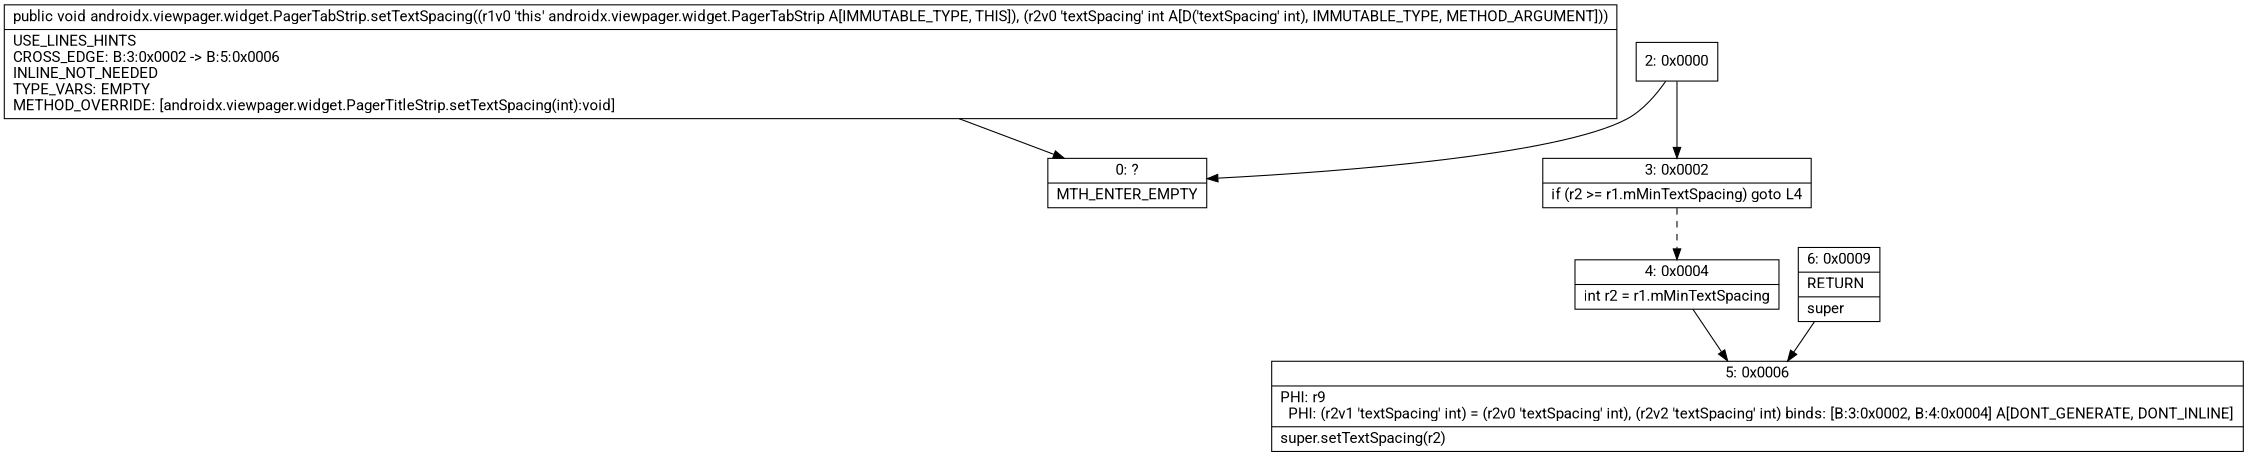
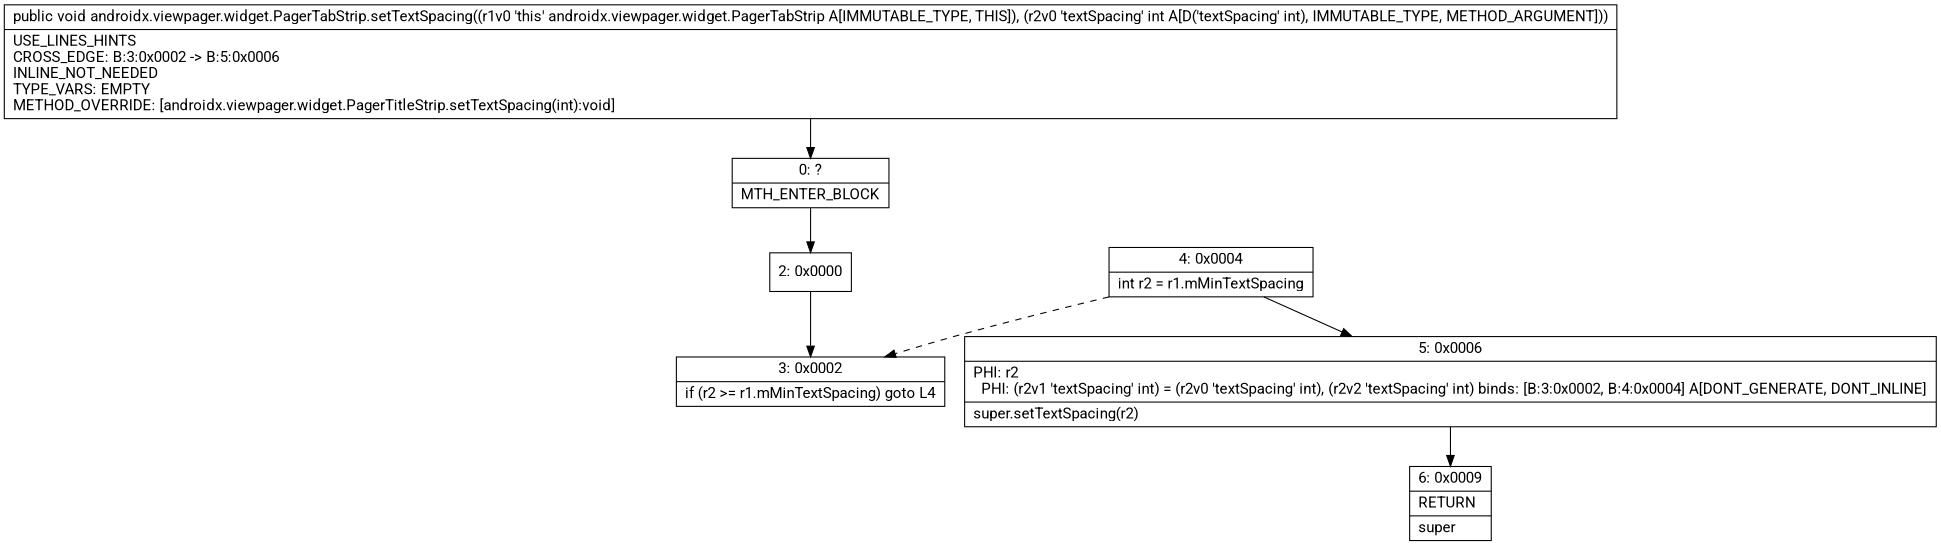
edge "2: 0x0000" -> "0: ?": reversed
node "0: ?": text "MTH_ENTER_EMPTY" -> "MTH_ENTER_BLOCK"
edge "3: 0x0002" -> "4: 0x0004": reversed
edge "6: 0x0009" -> "5: 0x0006": reversed
node "5: 0x0006": text "PHI: r9" -> "PHI: r2"
